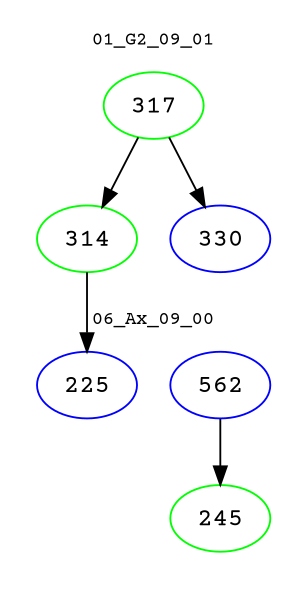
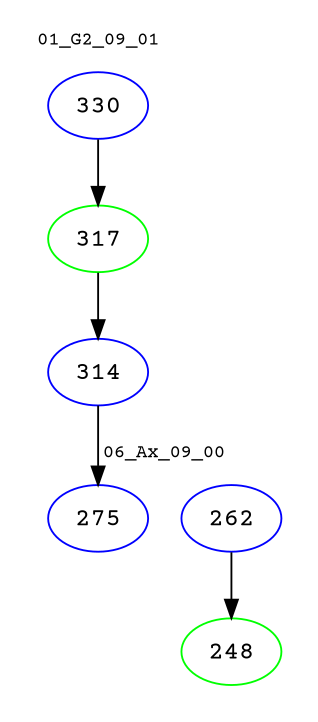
edge "317" -> "330": reversed
node "314": color green -> blue
node "225": label "225" -> "275"
node "562": label "562" -> "262"
node "245": label "245" -> "248"
